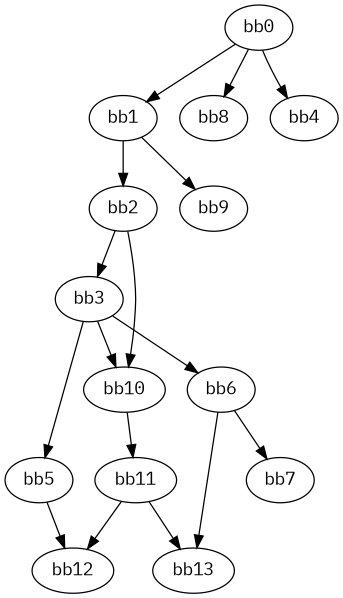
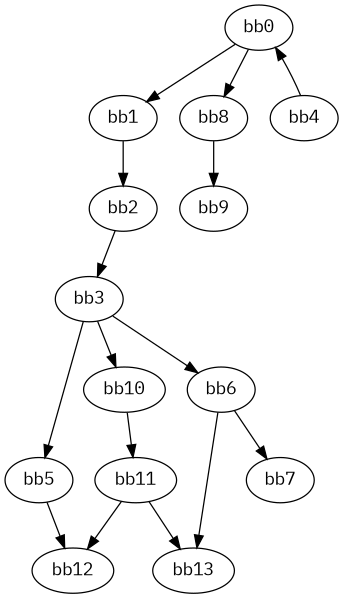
edge "bb0" -> "bb4": reversed
edge "bb1" -> "bb9": now "bb8" -> "bb9"
edge "bb2" -> "bb10": removed
